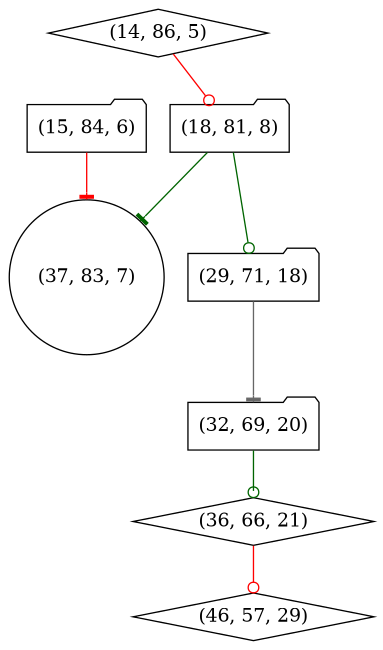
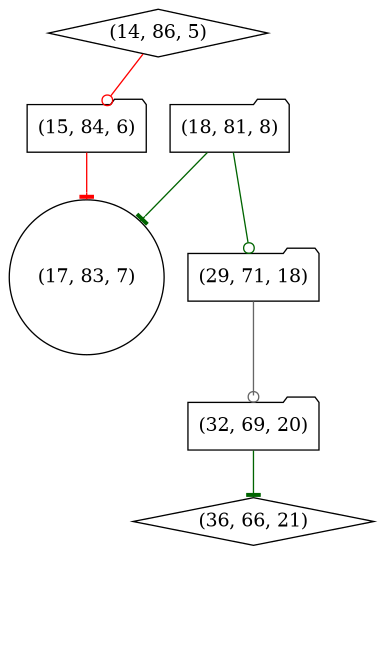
edge "(14, 86, 5)" -> "(18, 81, 8)": now "(14, 86, 5)" -> "(15, 84, 6)"
node "(37, 83, 7)": label "(37, 83, 7)" -> "(17, 83, 7)"
edge "(29, 71, 18)" -> "(32, 69, 20)": arrowhead tee -> odot
edge "(32, 69, 20)" -> "(36, 66, 21)": arrowhead odot -> tee
node "(46, 57, 29)": removed
